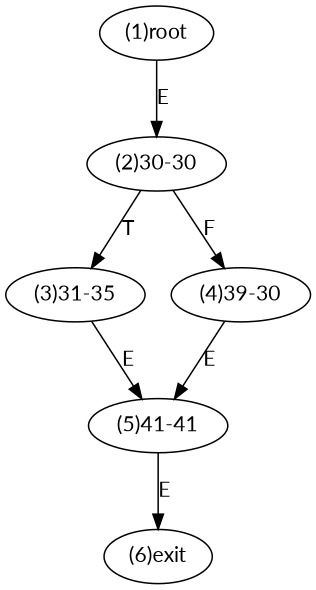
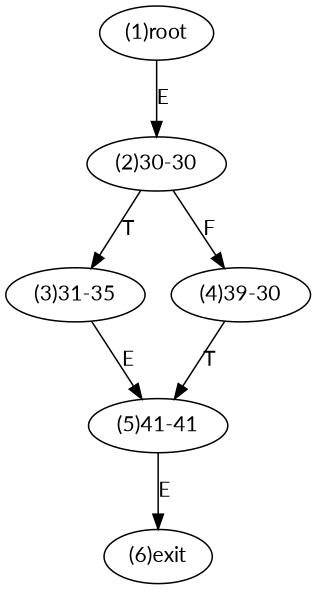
edge "(4)39-30" -> "(5)41-41": label "E" -> "T"
